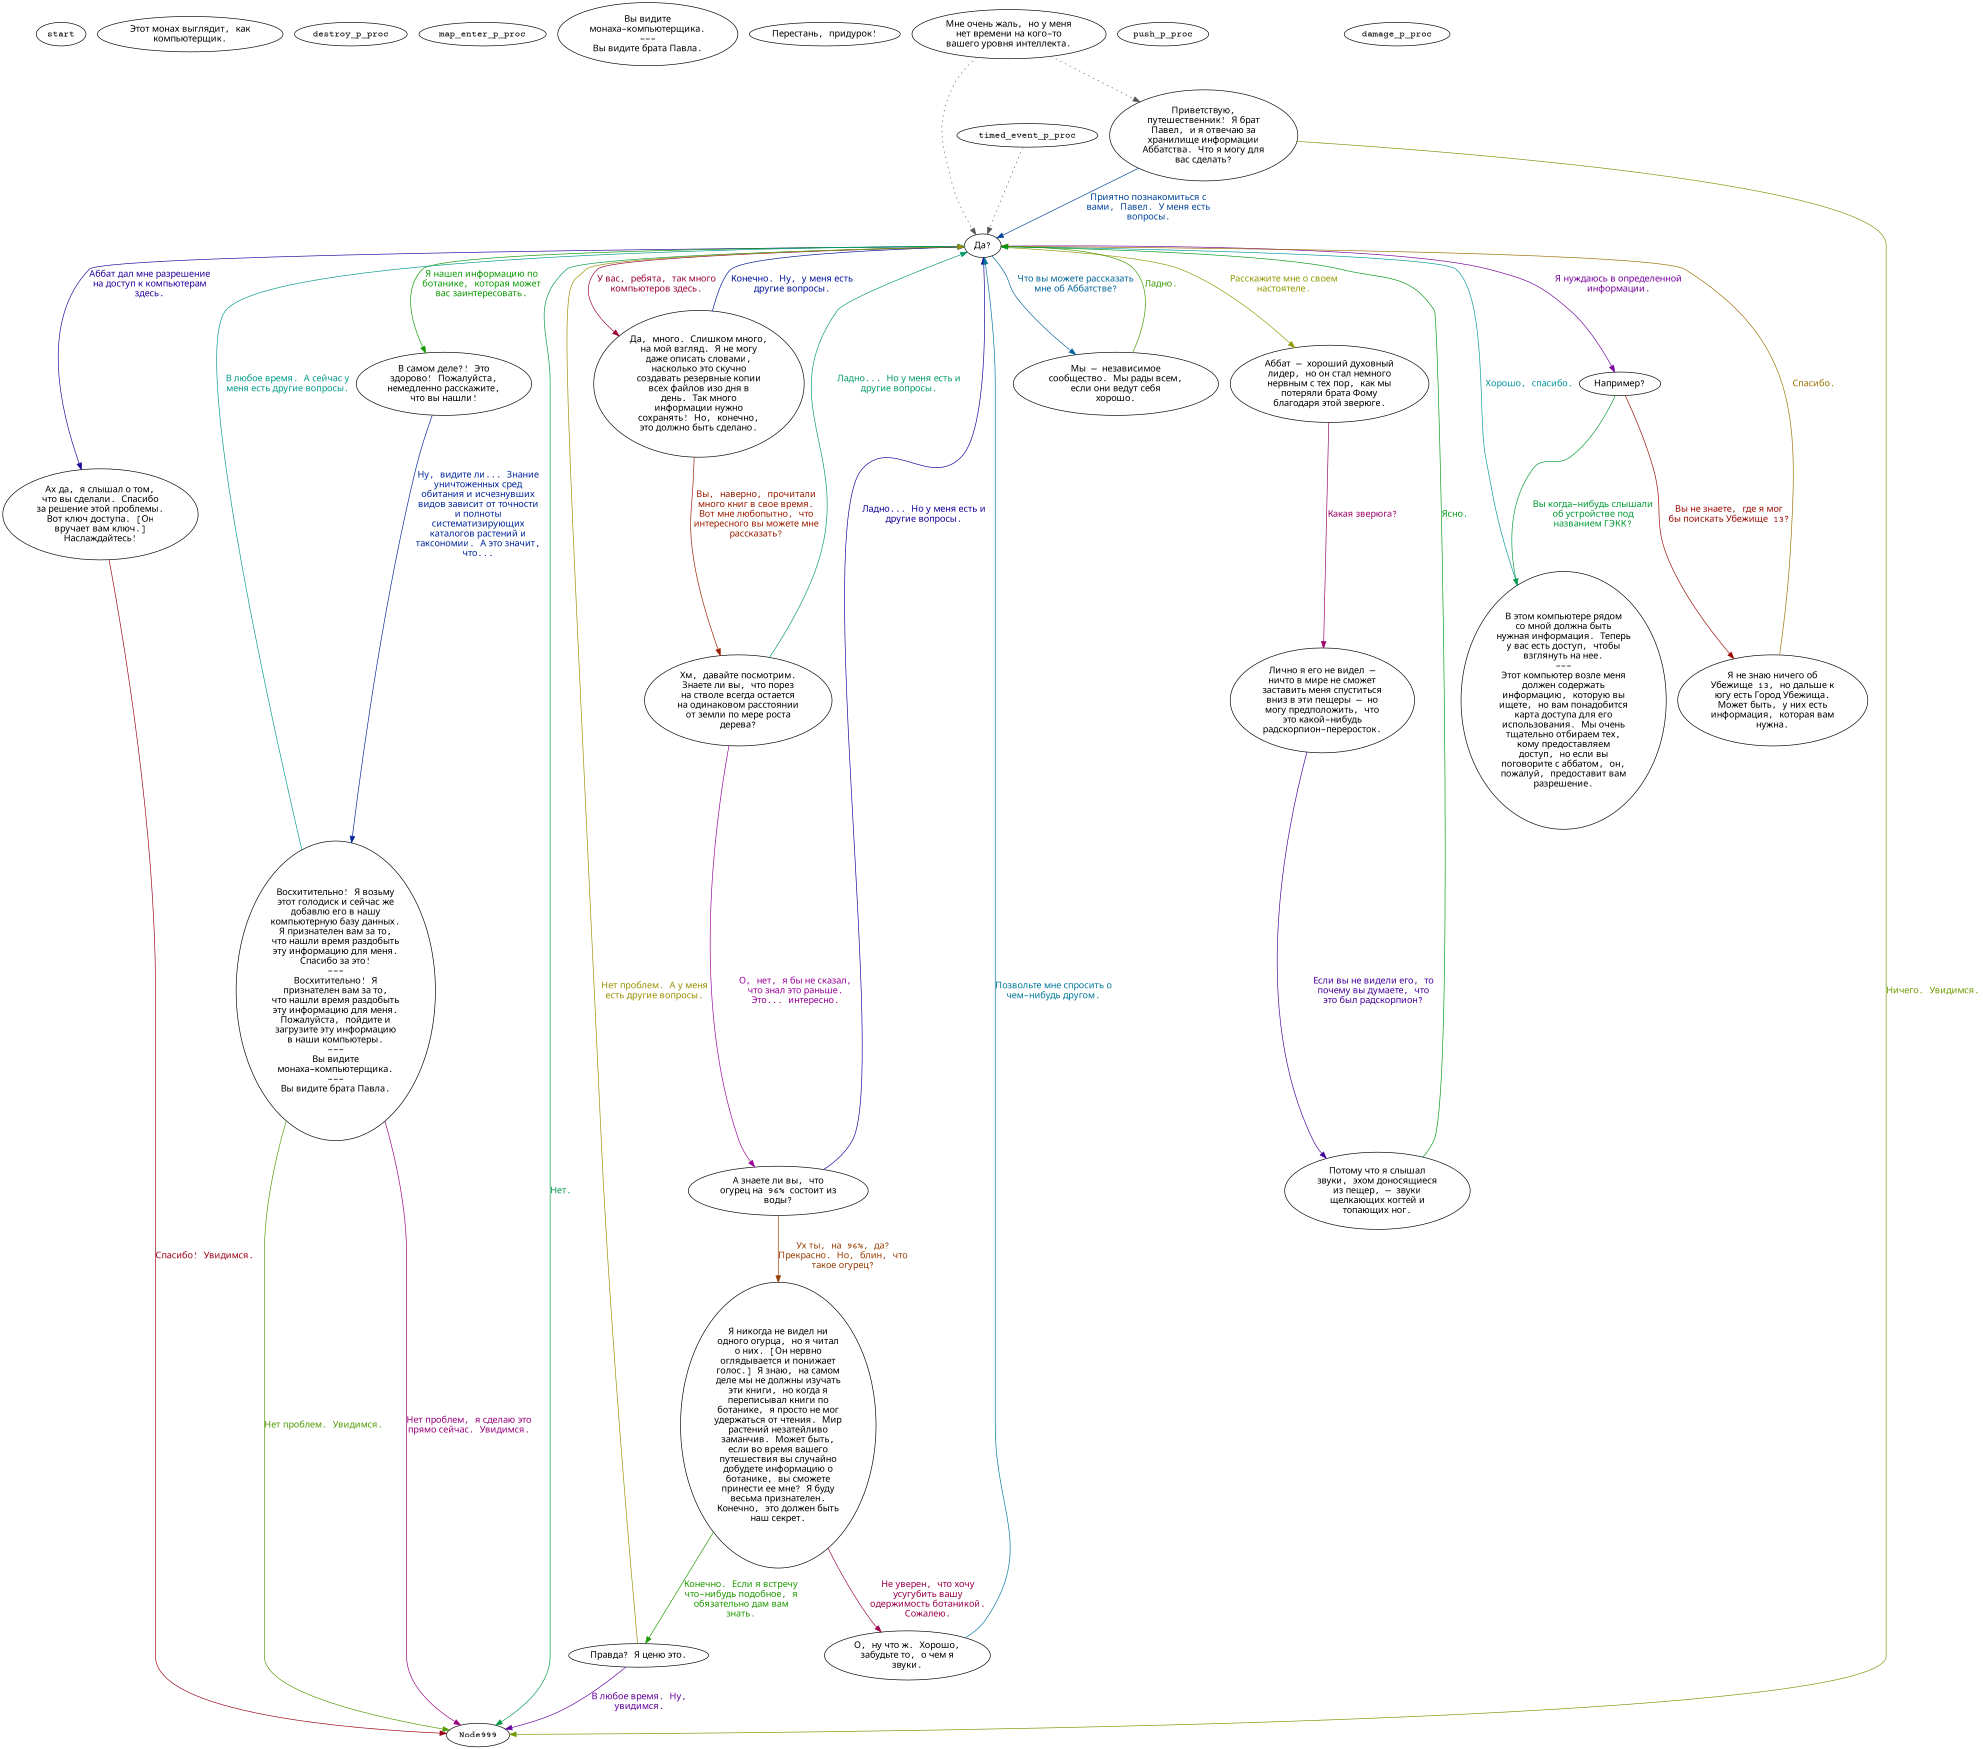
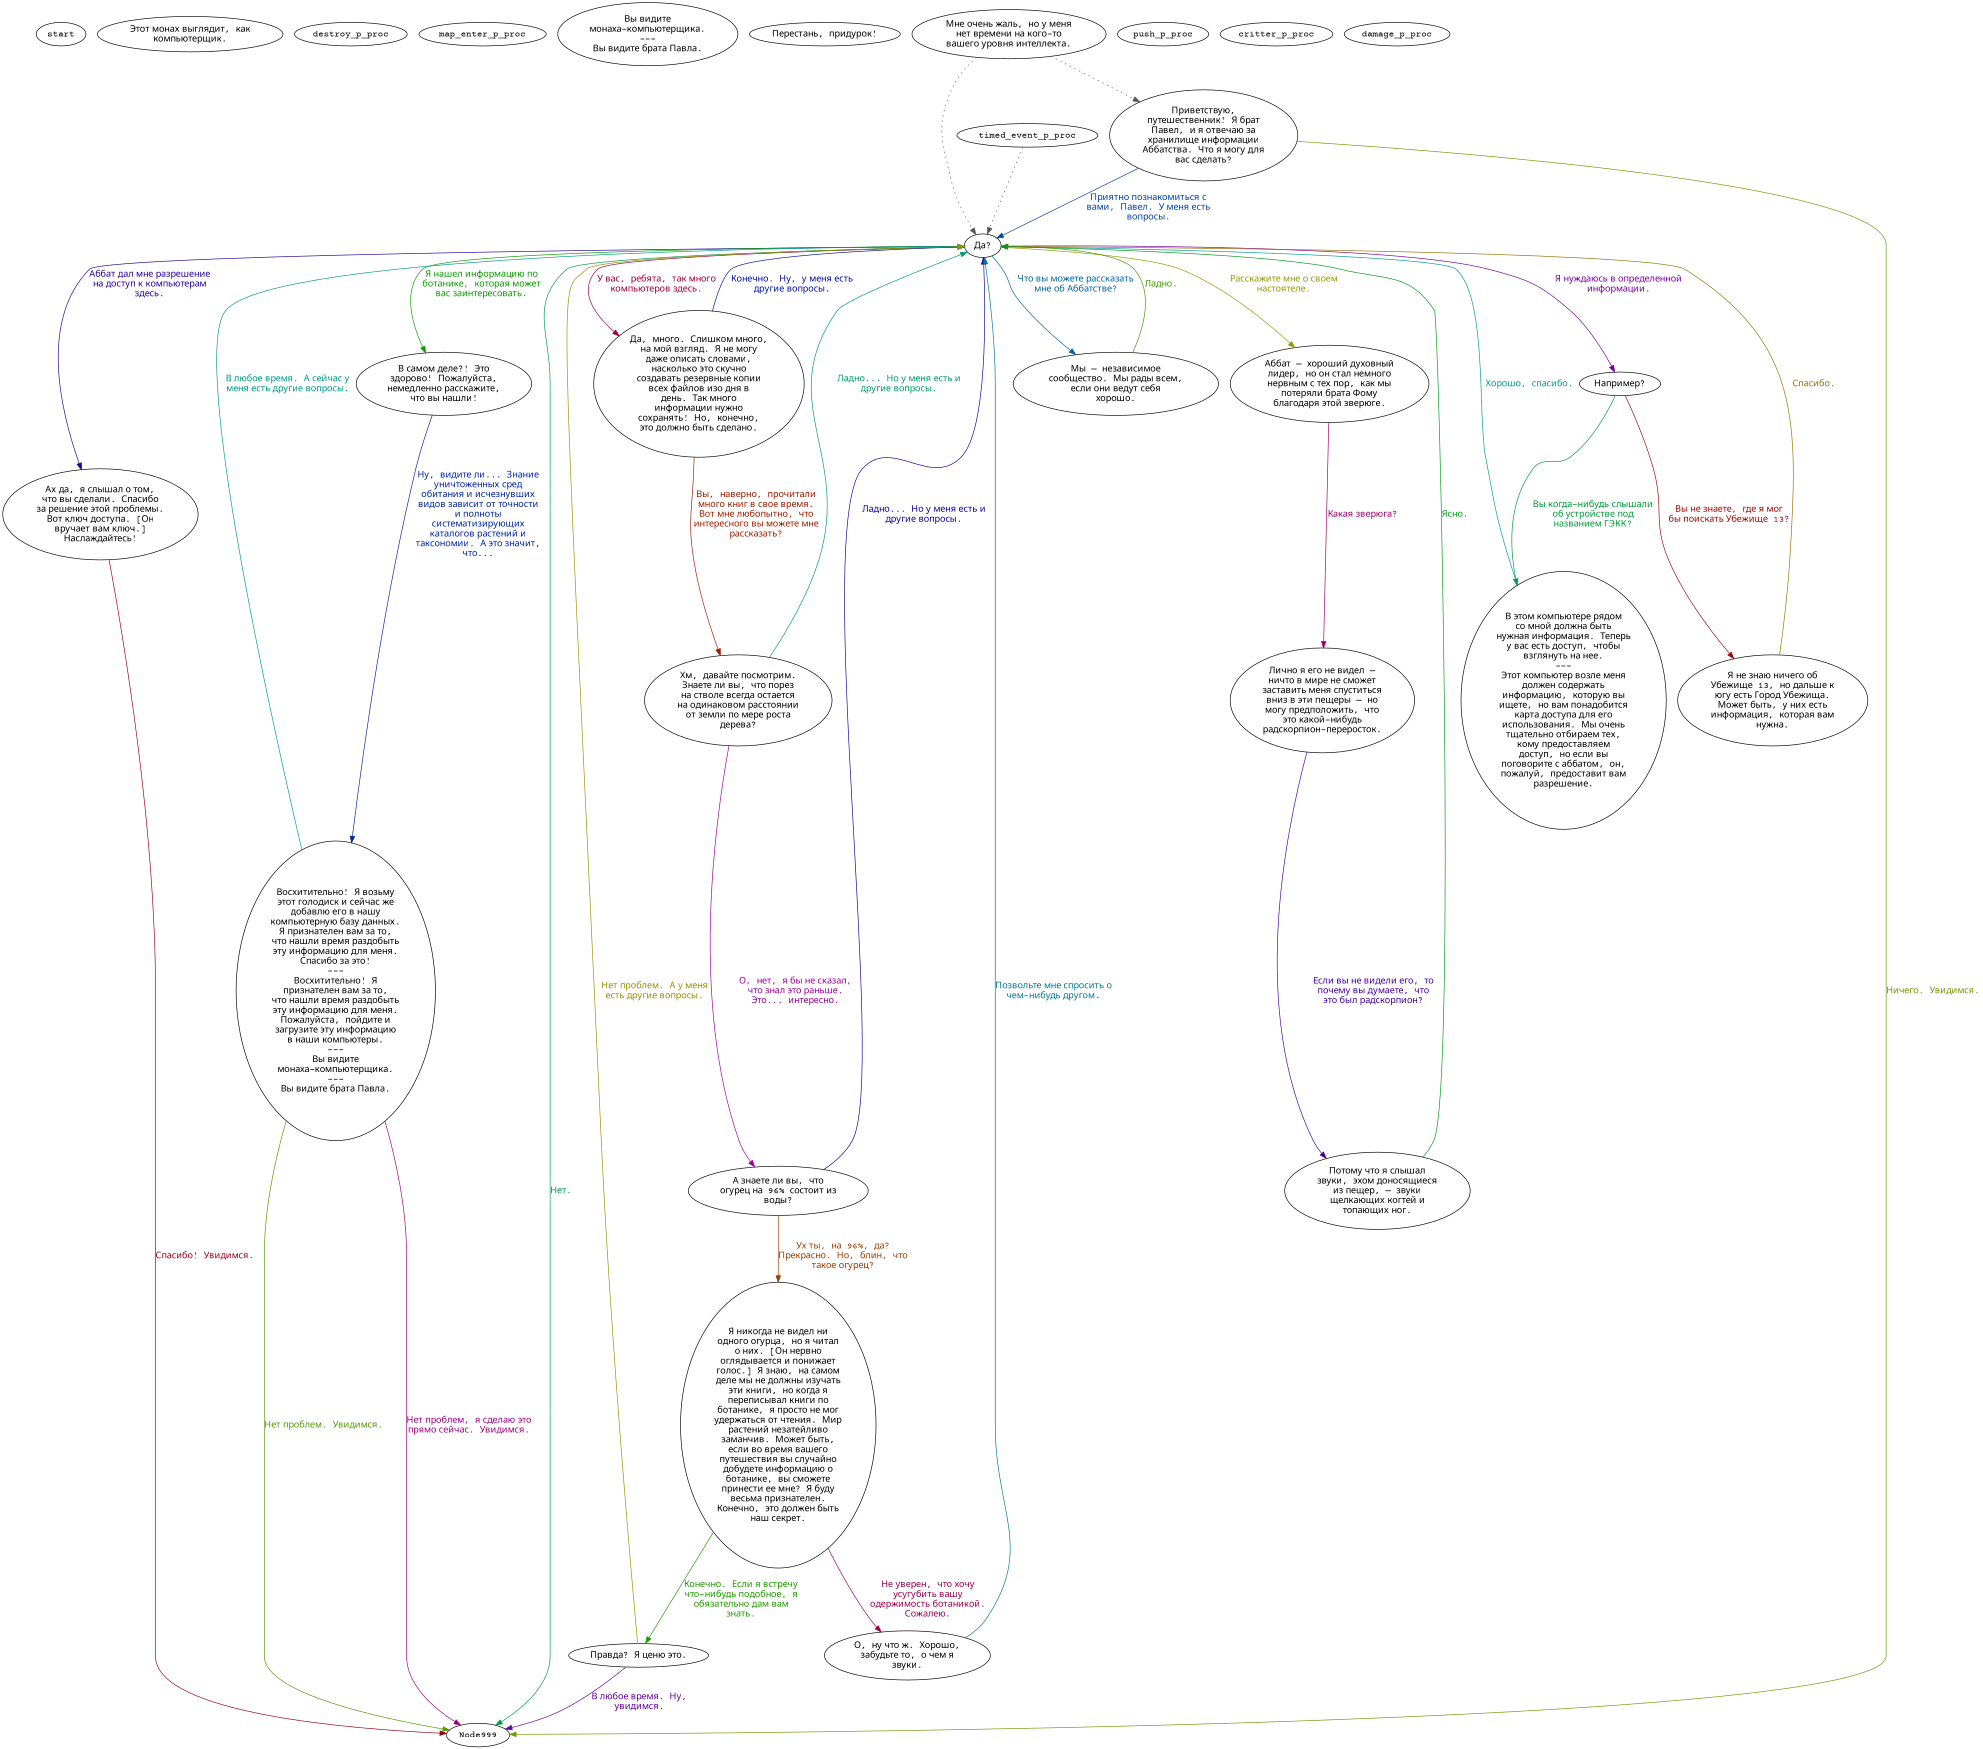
node "critter_p_proc": added
